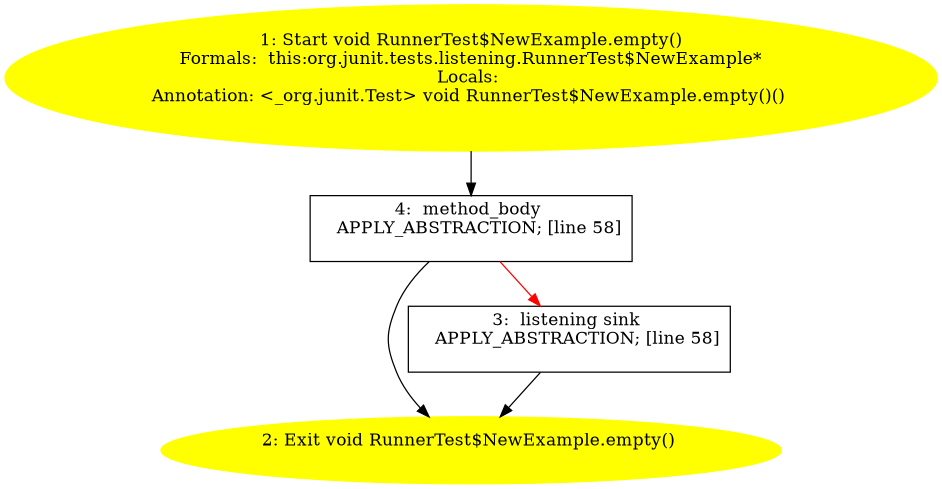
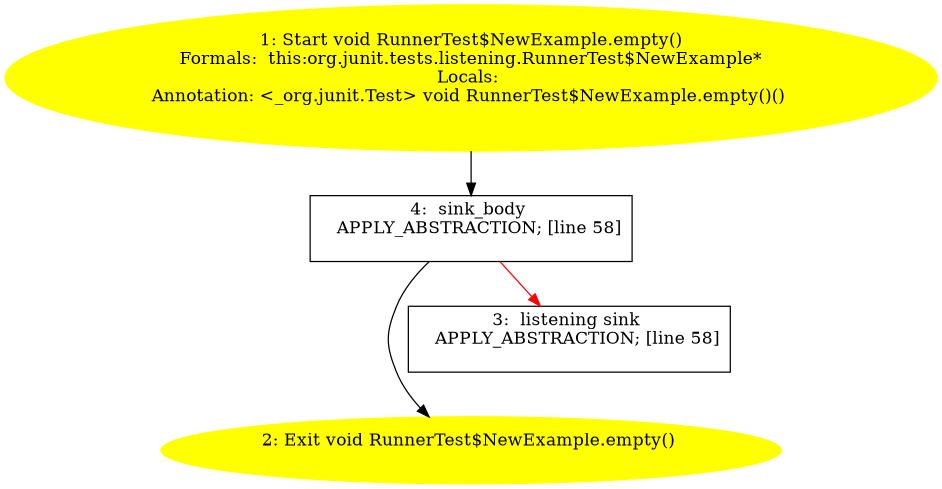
node "4:  method_body APPLY_ABSTRACTION; [line 58]": label "4:  method_body APPLY_ABSTRACTION; [line 58]" -> "4:  sink_body APPLY_ABSTRACTION; [line 58]"
edge "3:  listening sink APPLY_ABSTRACTION; [line 58]" -> "2: Exit void RunnerTest$NewExample.empty()": removed
